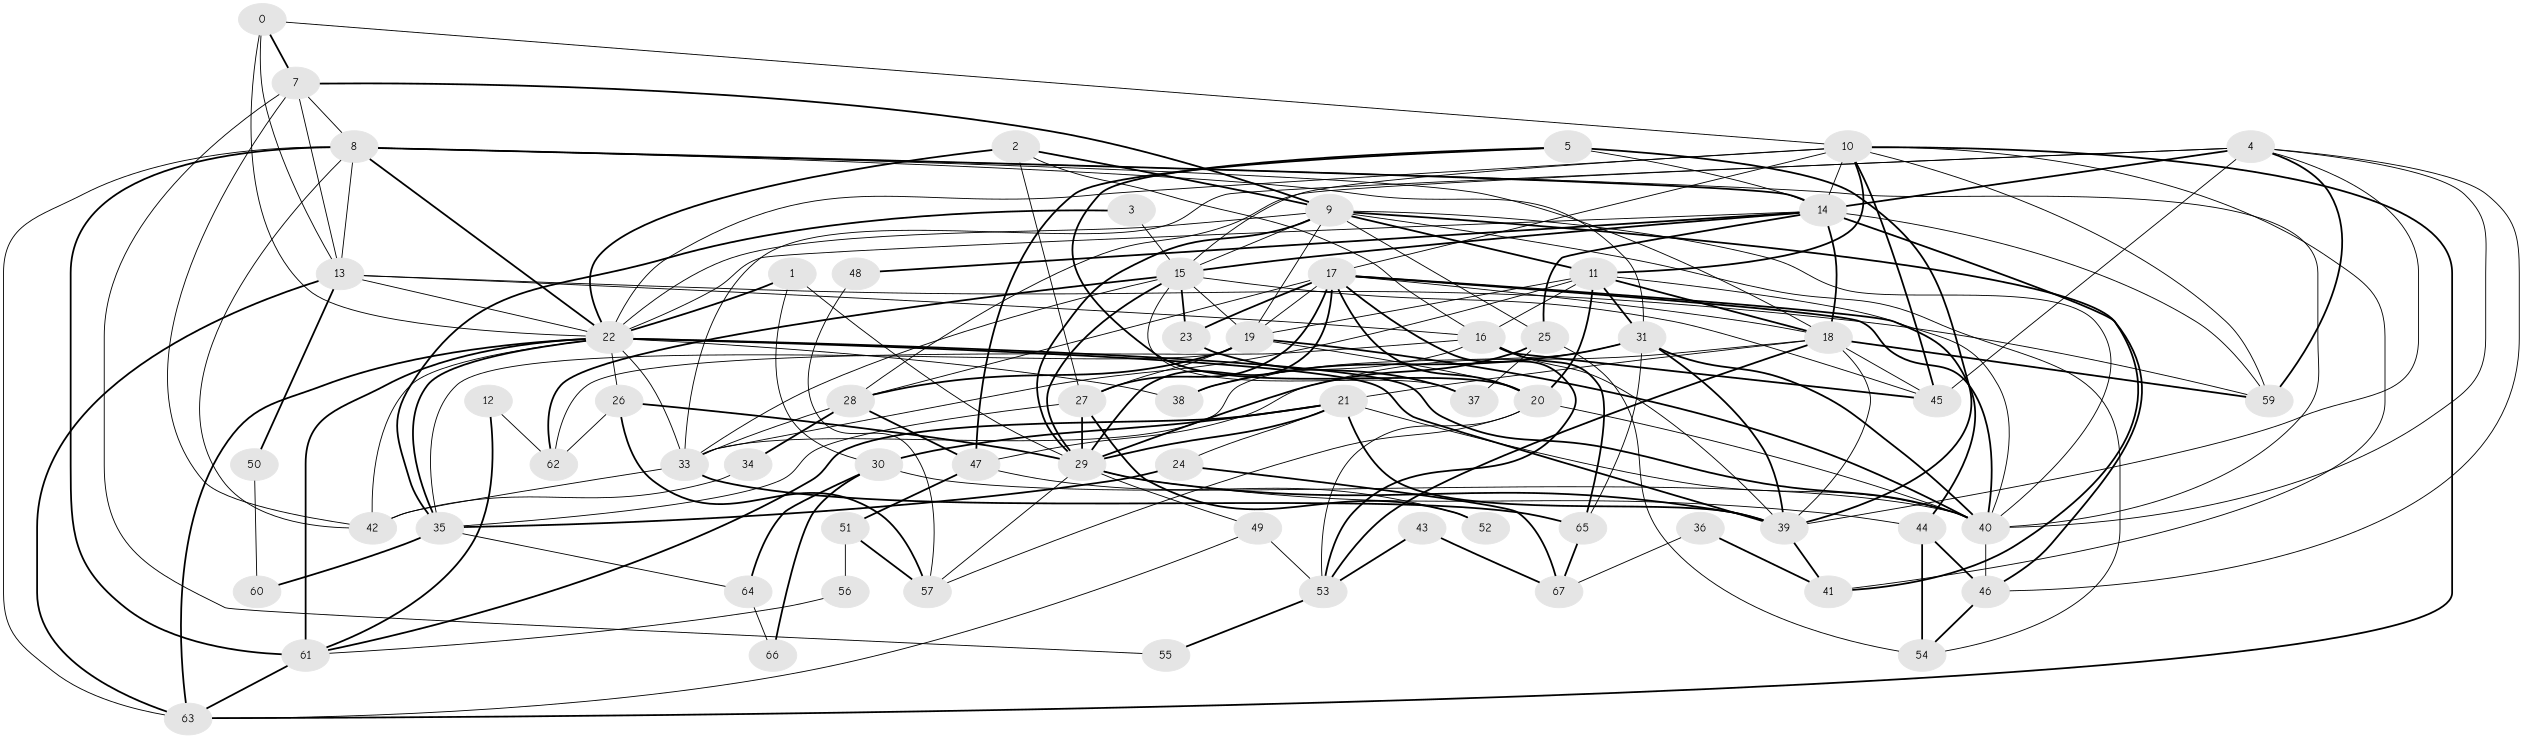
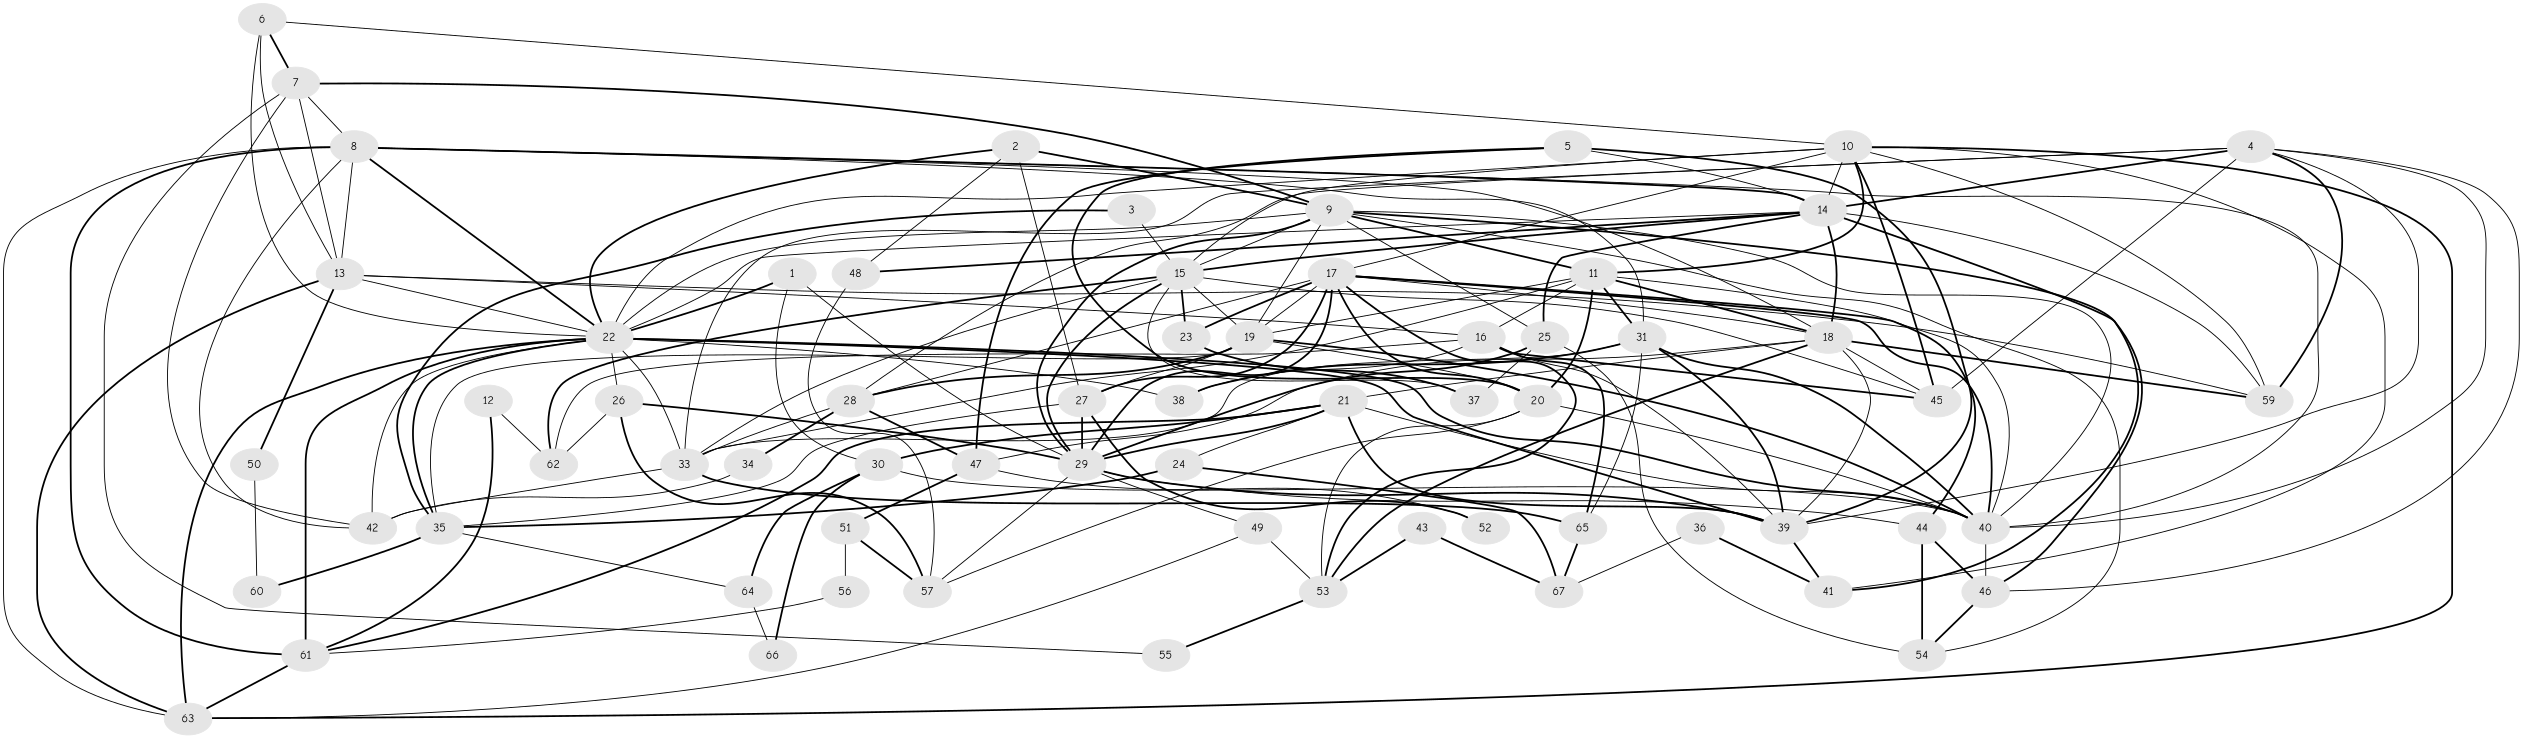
node "0": label "0" -> "6"
edge "2" -- "16": now "2" -- "48"
